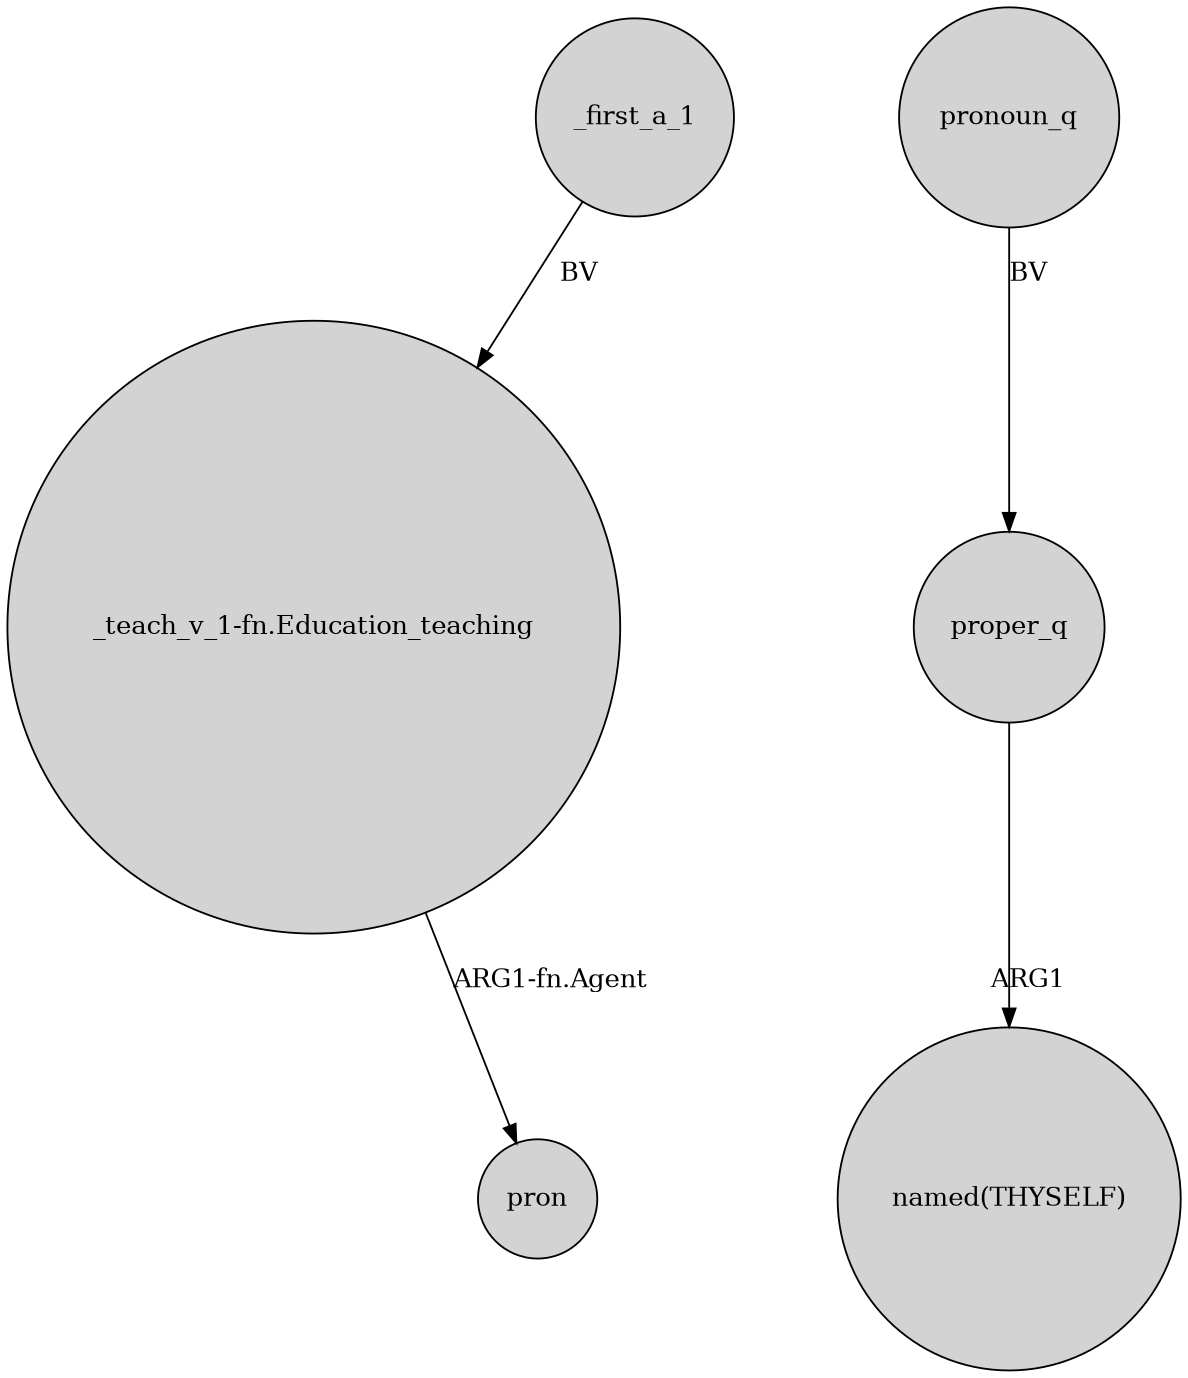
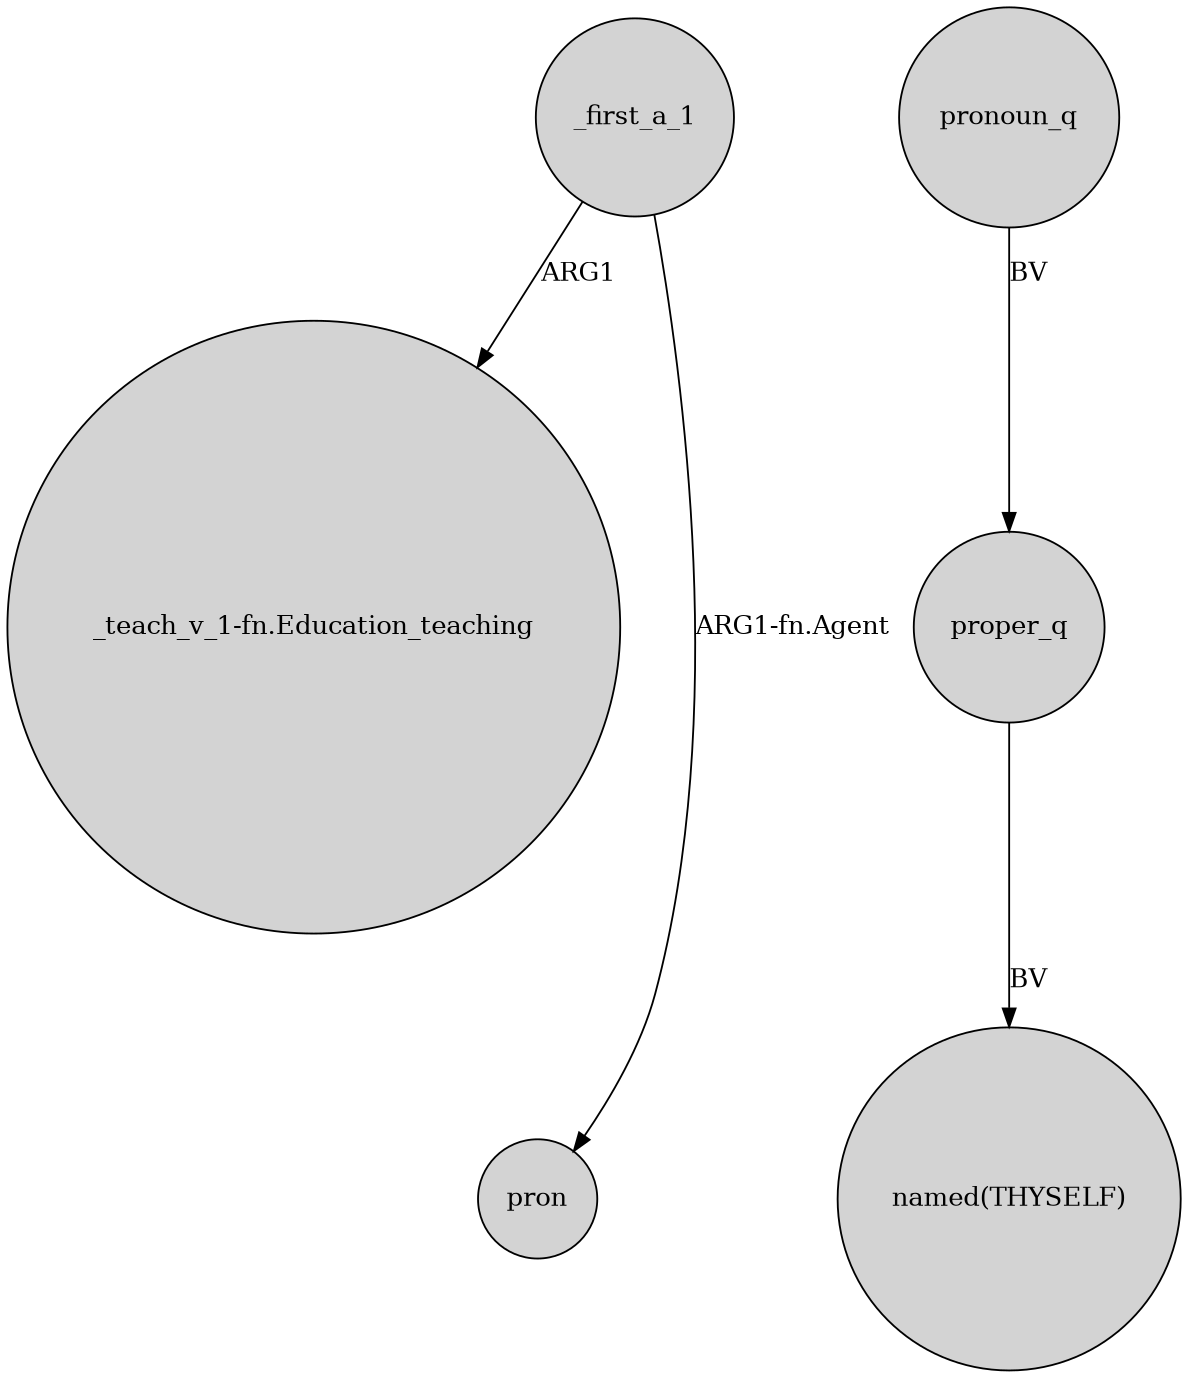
edge "_first_a_1" -> "_teach_v_1-fn.Education_teaching": label "BV" -> "ARG1"
edge "proper_q" -> "named(THYSELF)": label "ARG1" -> "BV"
edge "_teach_v_1-fn.Education_teaching" -> "pron": now "_first_a_1" -> "pron"
